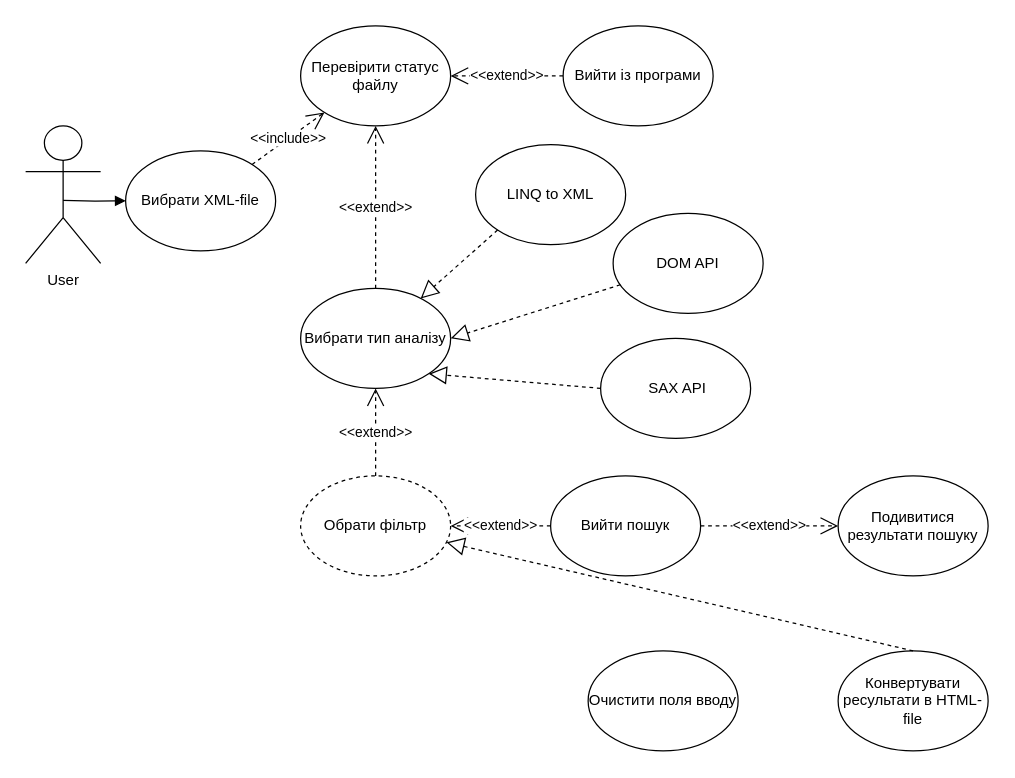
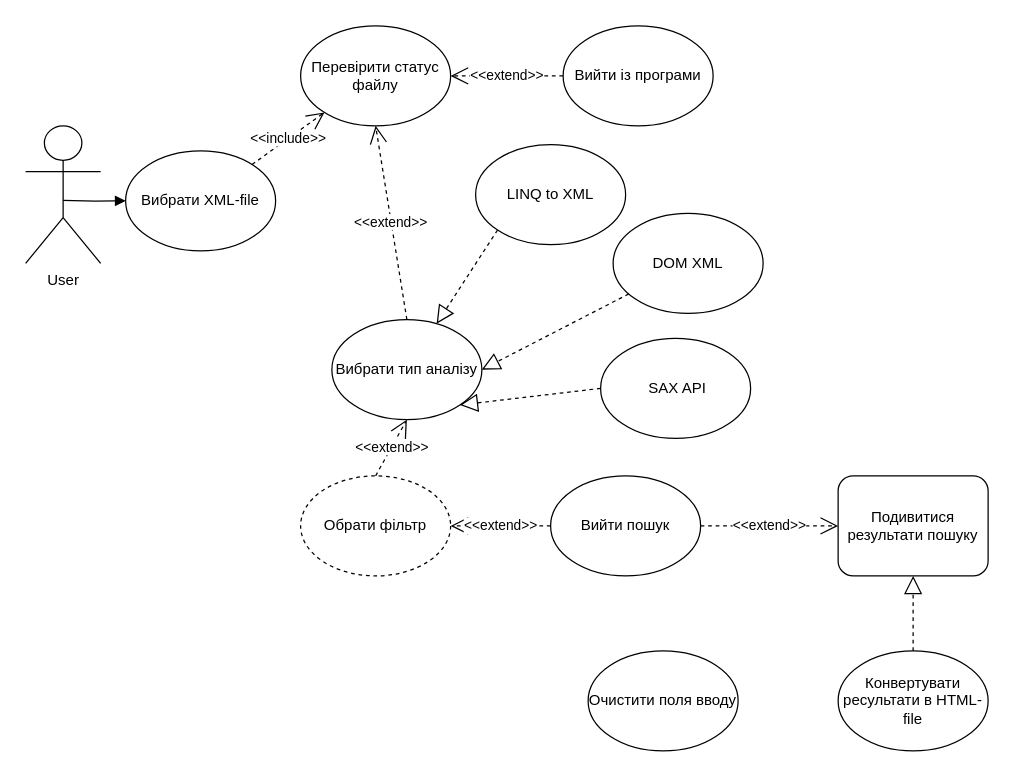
node "DOM API": label "DOM API" -> "DOM XML"
node "Вибрати тип аналізу": moved (376, 338) -> (407, 369)
node "Подивитися результати пошуку": shape ellipse -> rounded rectangle
edge "Конвертувати ресультати в HTML-file" -> "Обрати фільтр": now "Конвертувати ресультати в HTML-file" -> "Подивитися результати пошуку"
